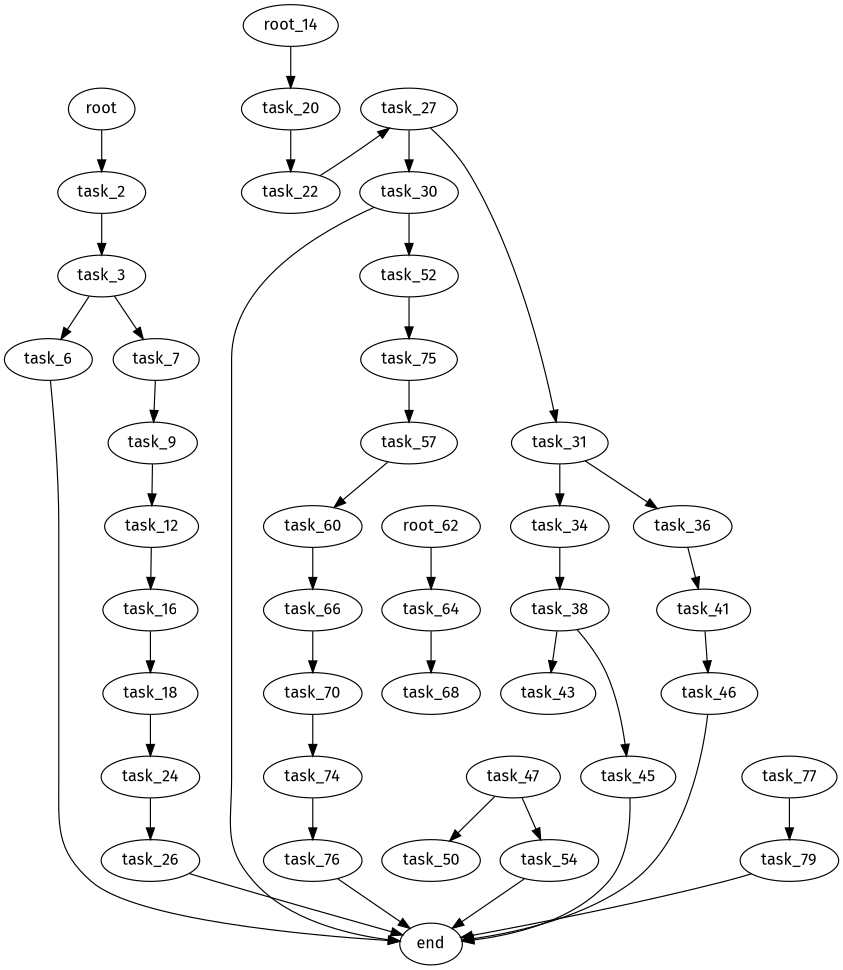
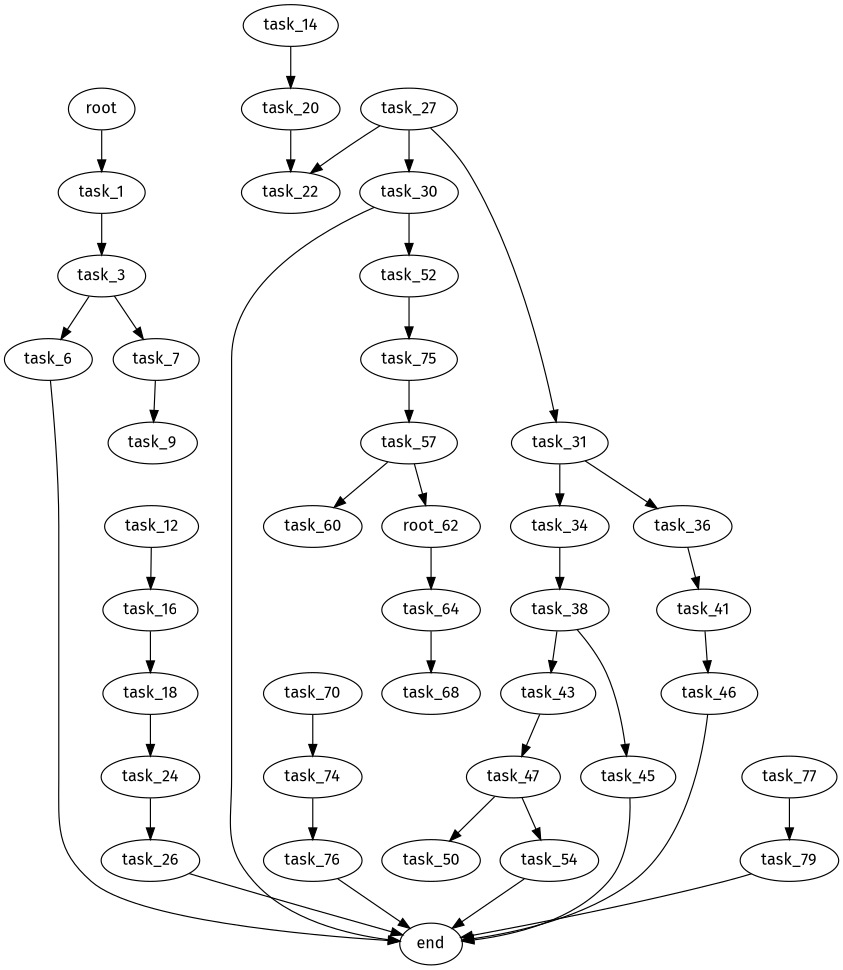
node "root_14": label "root_14" -> "task_14"
edge "task_22" -> "task_27": reversed
node "task_2": label "task_2" -> "task_1"
edge "task_9" -> "task_12": removed
edge "task_57" -> "root_62": added
node "task_66": removed
edge "task_43" -> "task_47": added
